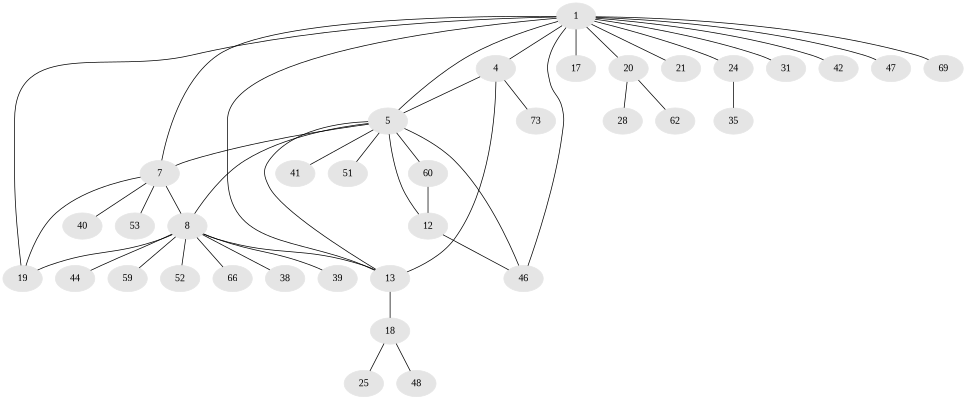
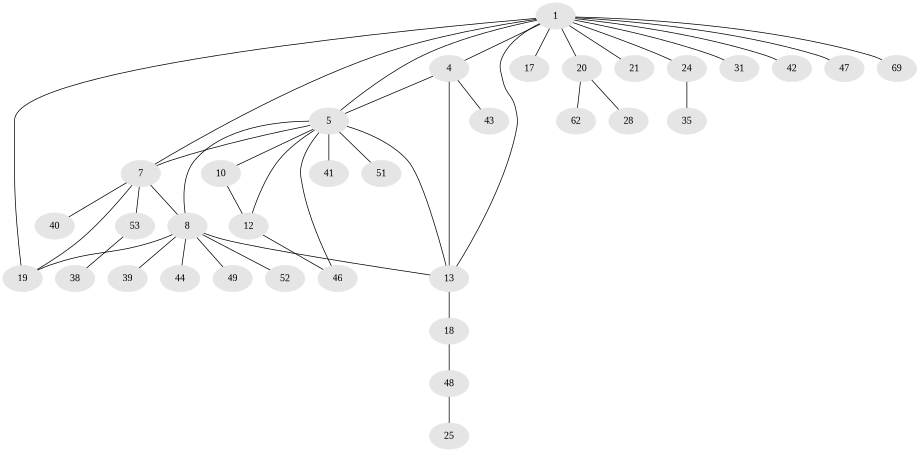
node "73": label "73" -> "43"
edge "1" -- "46": removed
node "60": label "60" -> "10"
edge "8" -- "38": now "53" -- "38"
node "59": label "59" -> "49"
node "66": removed
edge "18" -- "25": now "48" -- "25"
